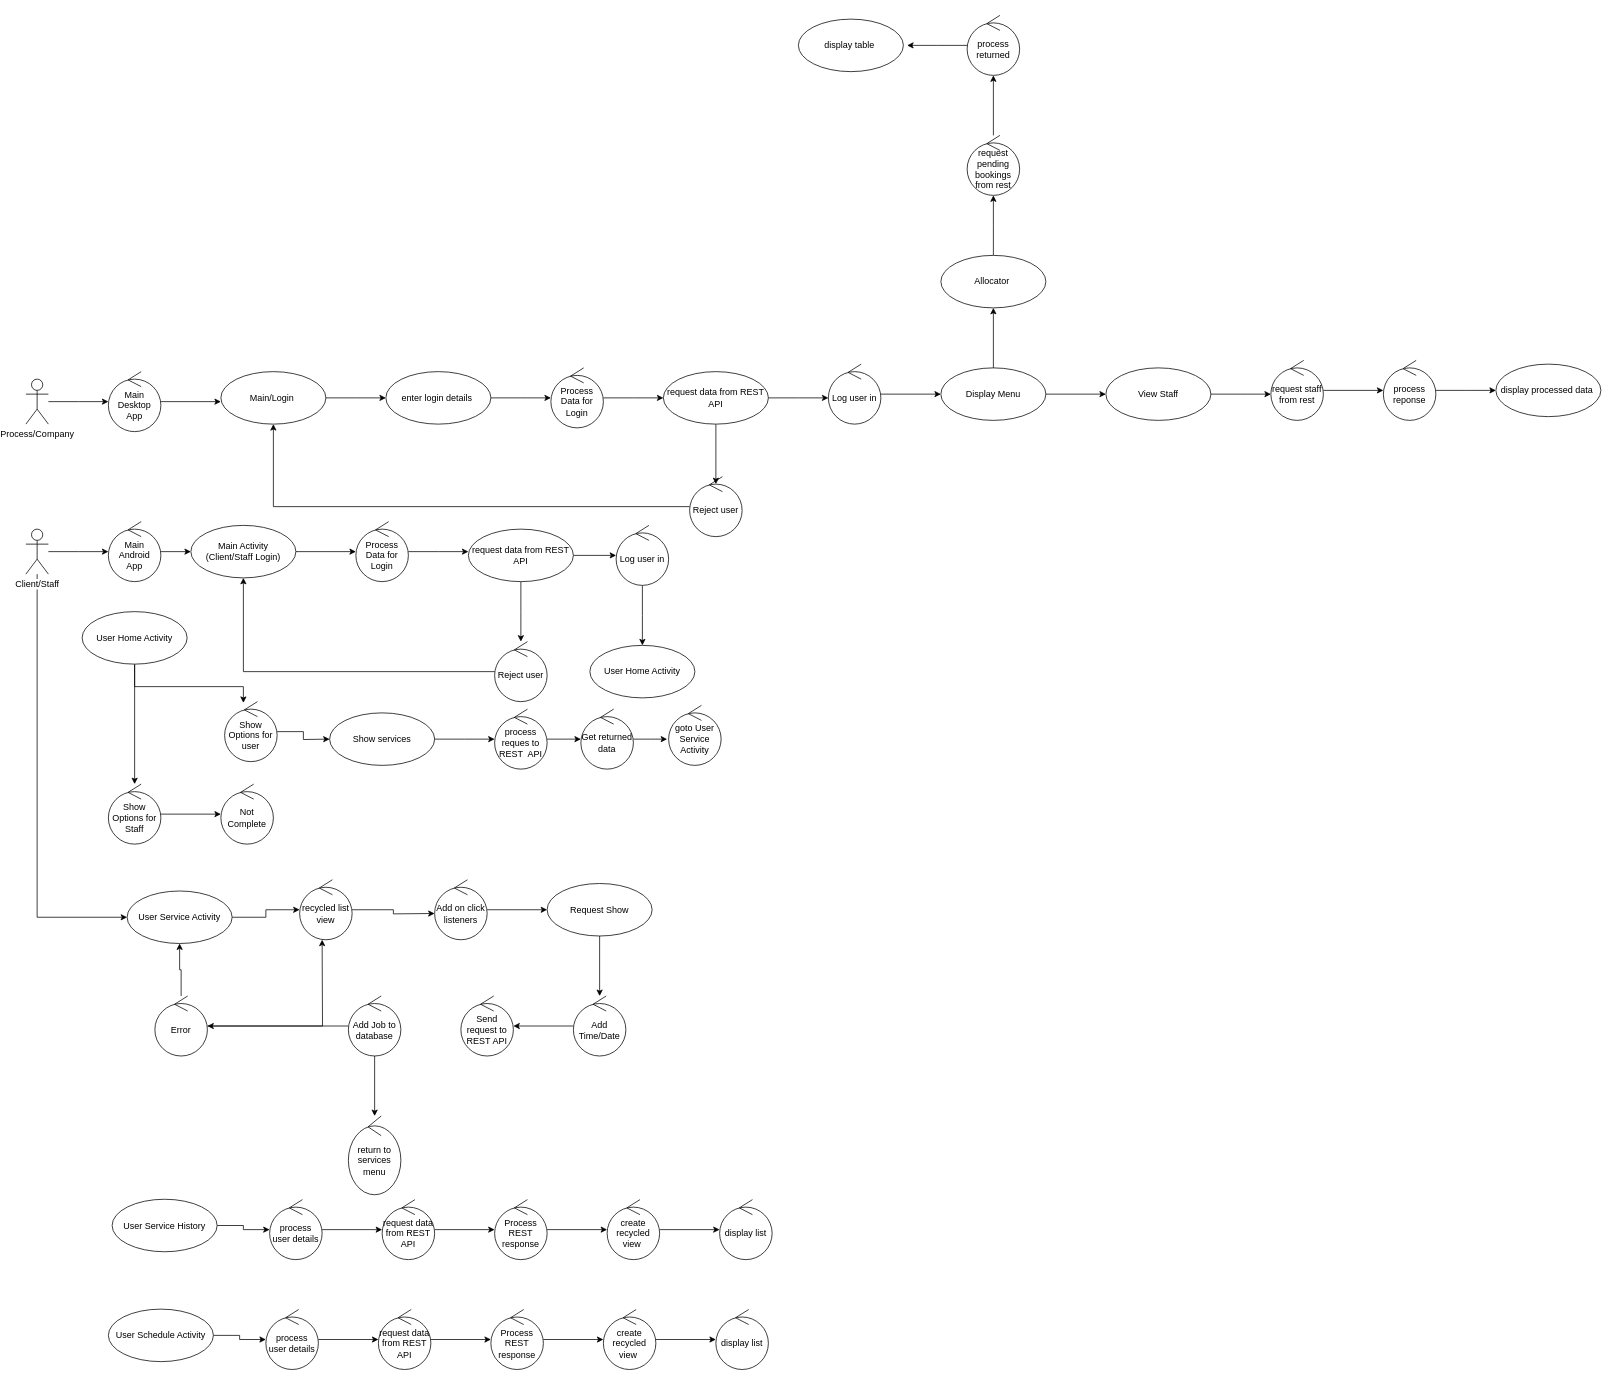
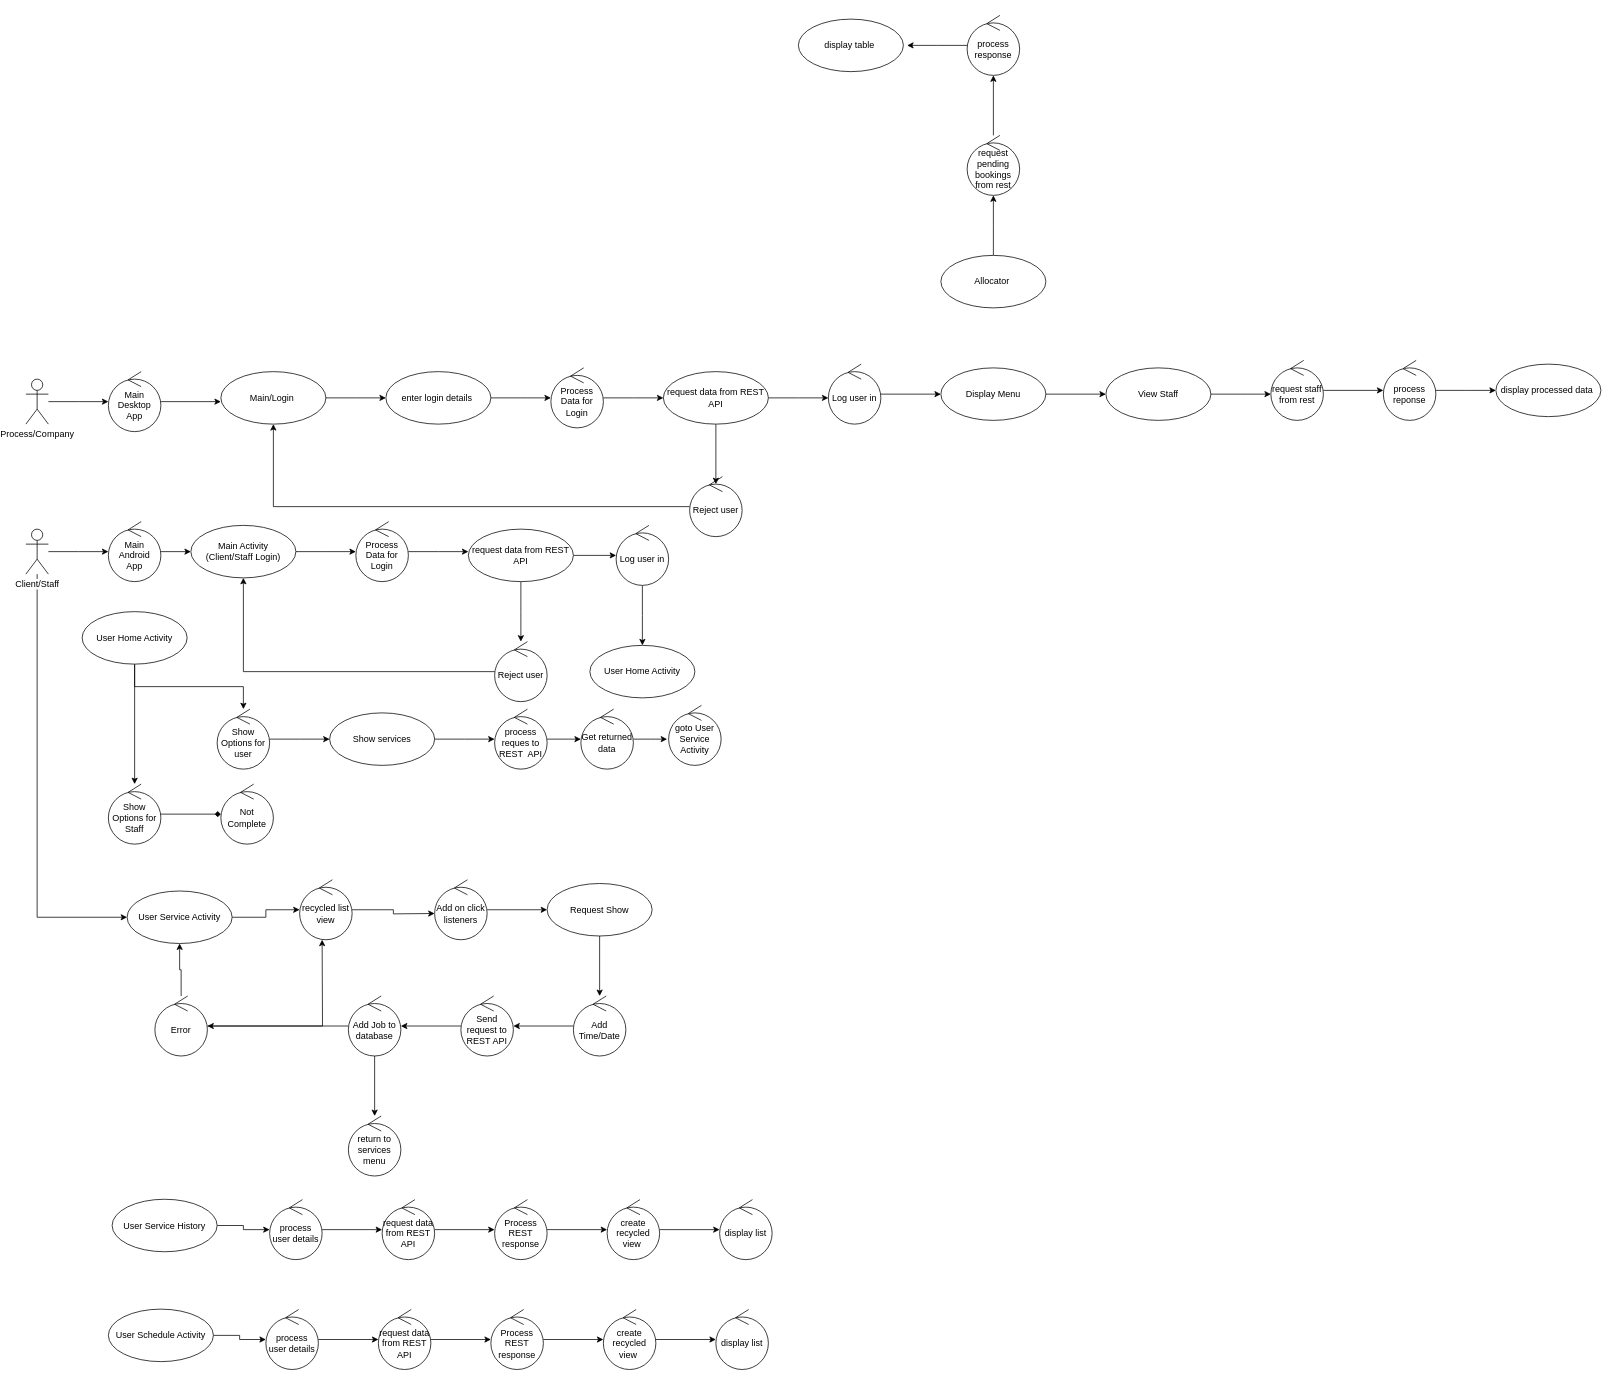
node "process returned": label "process returned" -> "process response"
edge "Display Menu" -> "Allocator": removed
node "Show Options for user": moved (251, 732) -> (243, 739)
edge "Show Options for Staff" -> "Not Complete": arrowhead classic -> diamond
edge "Send request to REST API" -> "Add Job to database": added
node "return to services menu": size 53x79 -> 53x60
